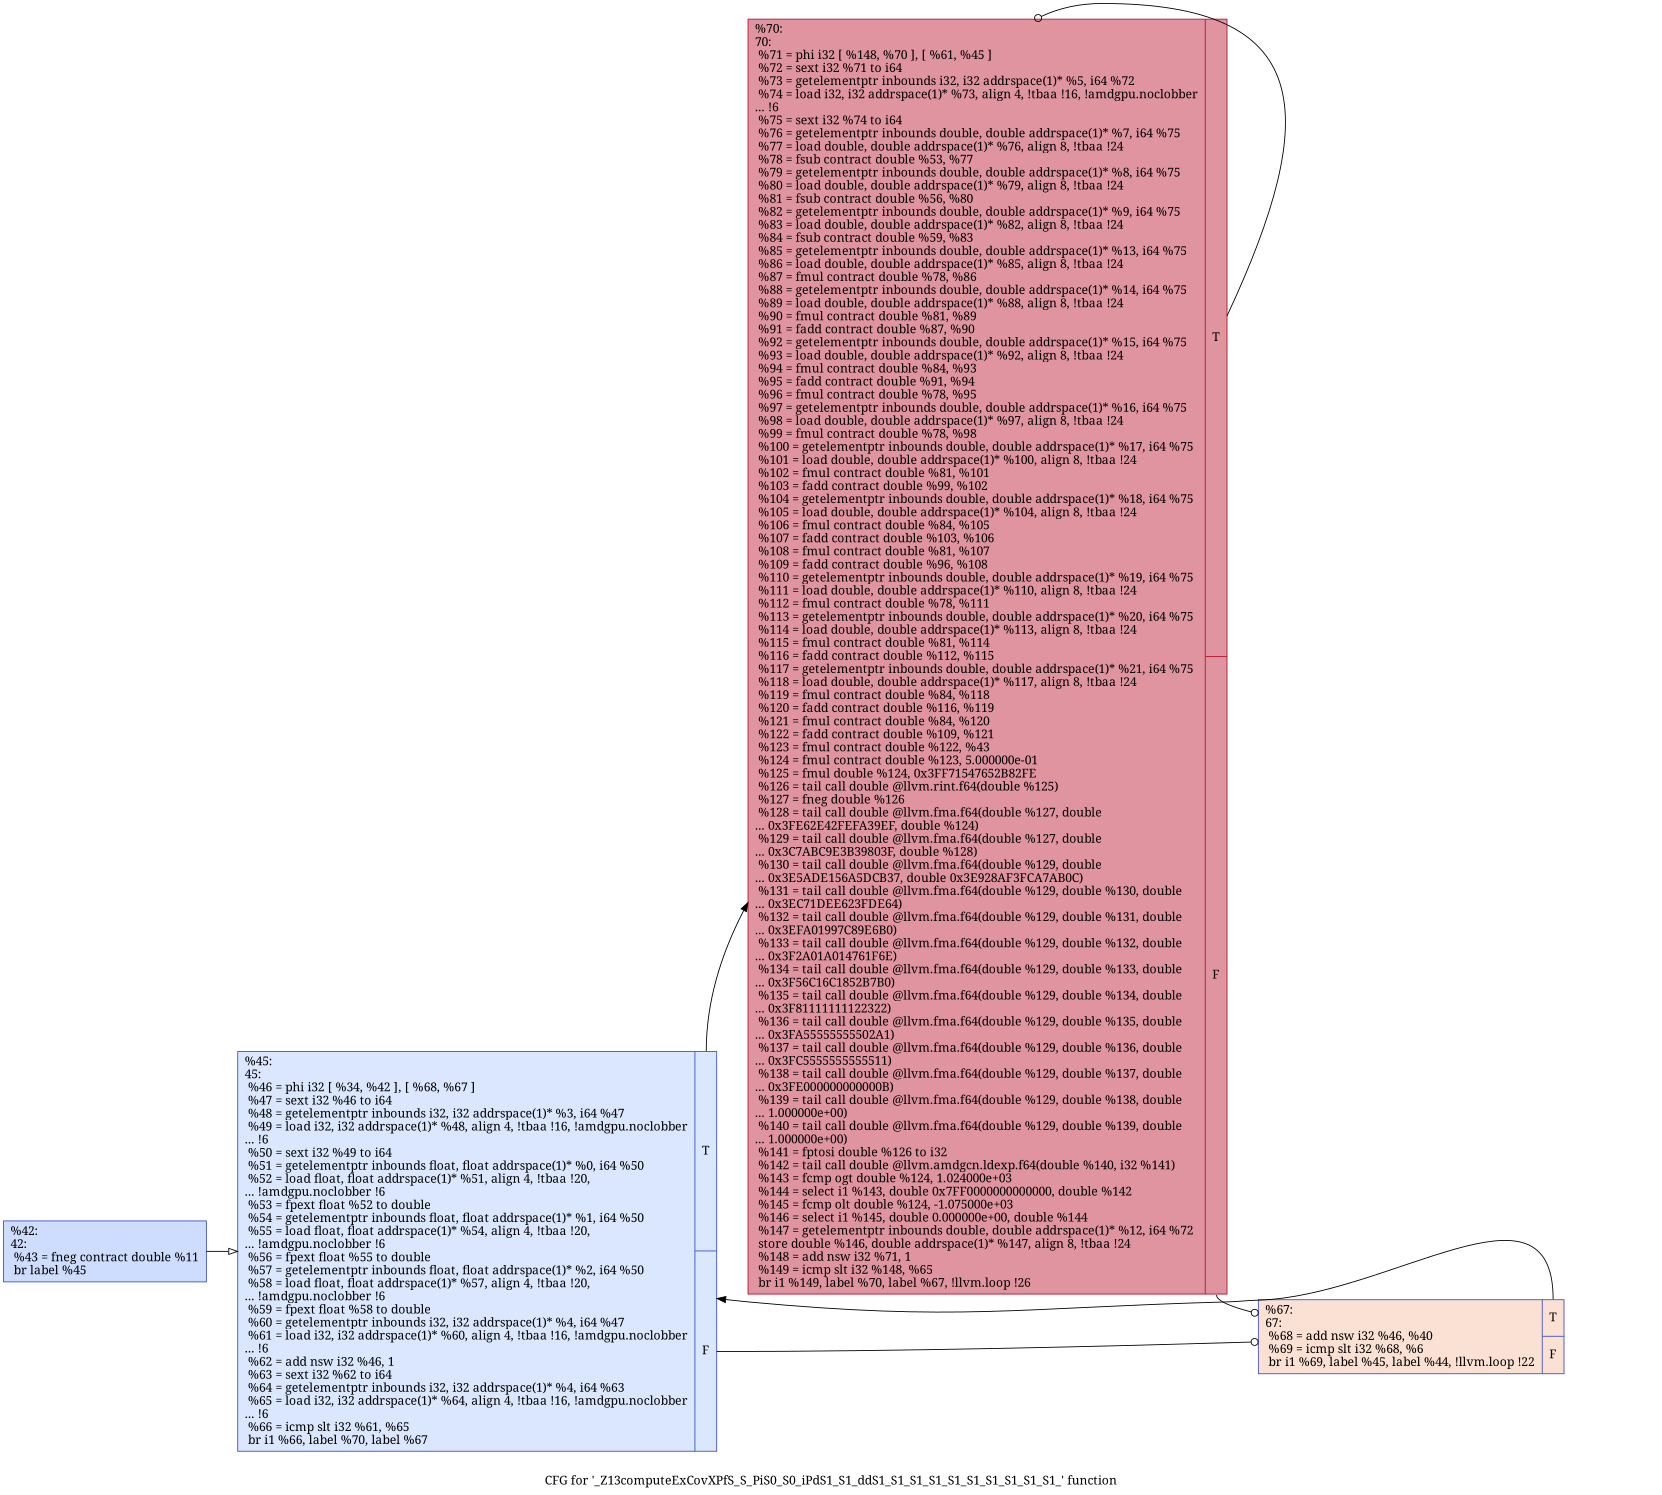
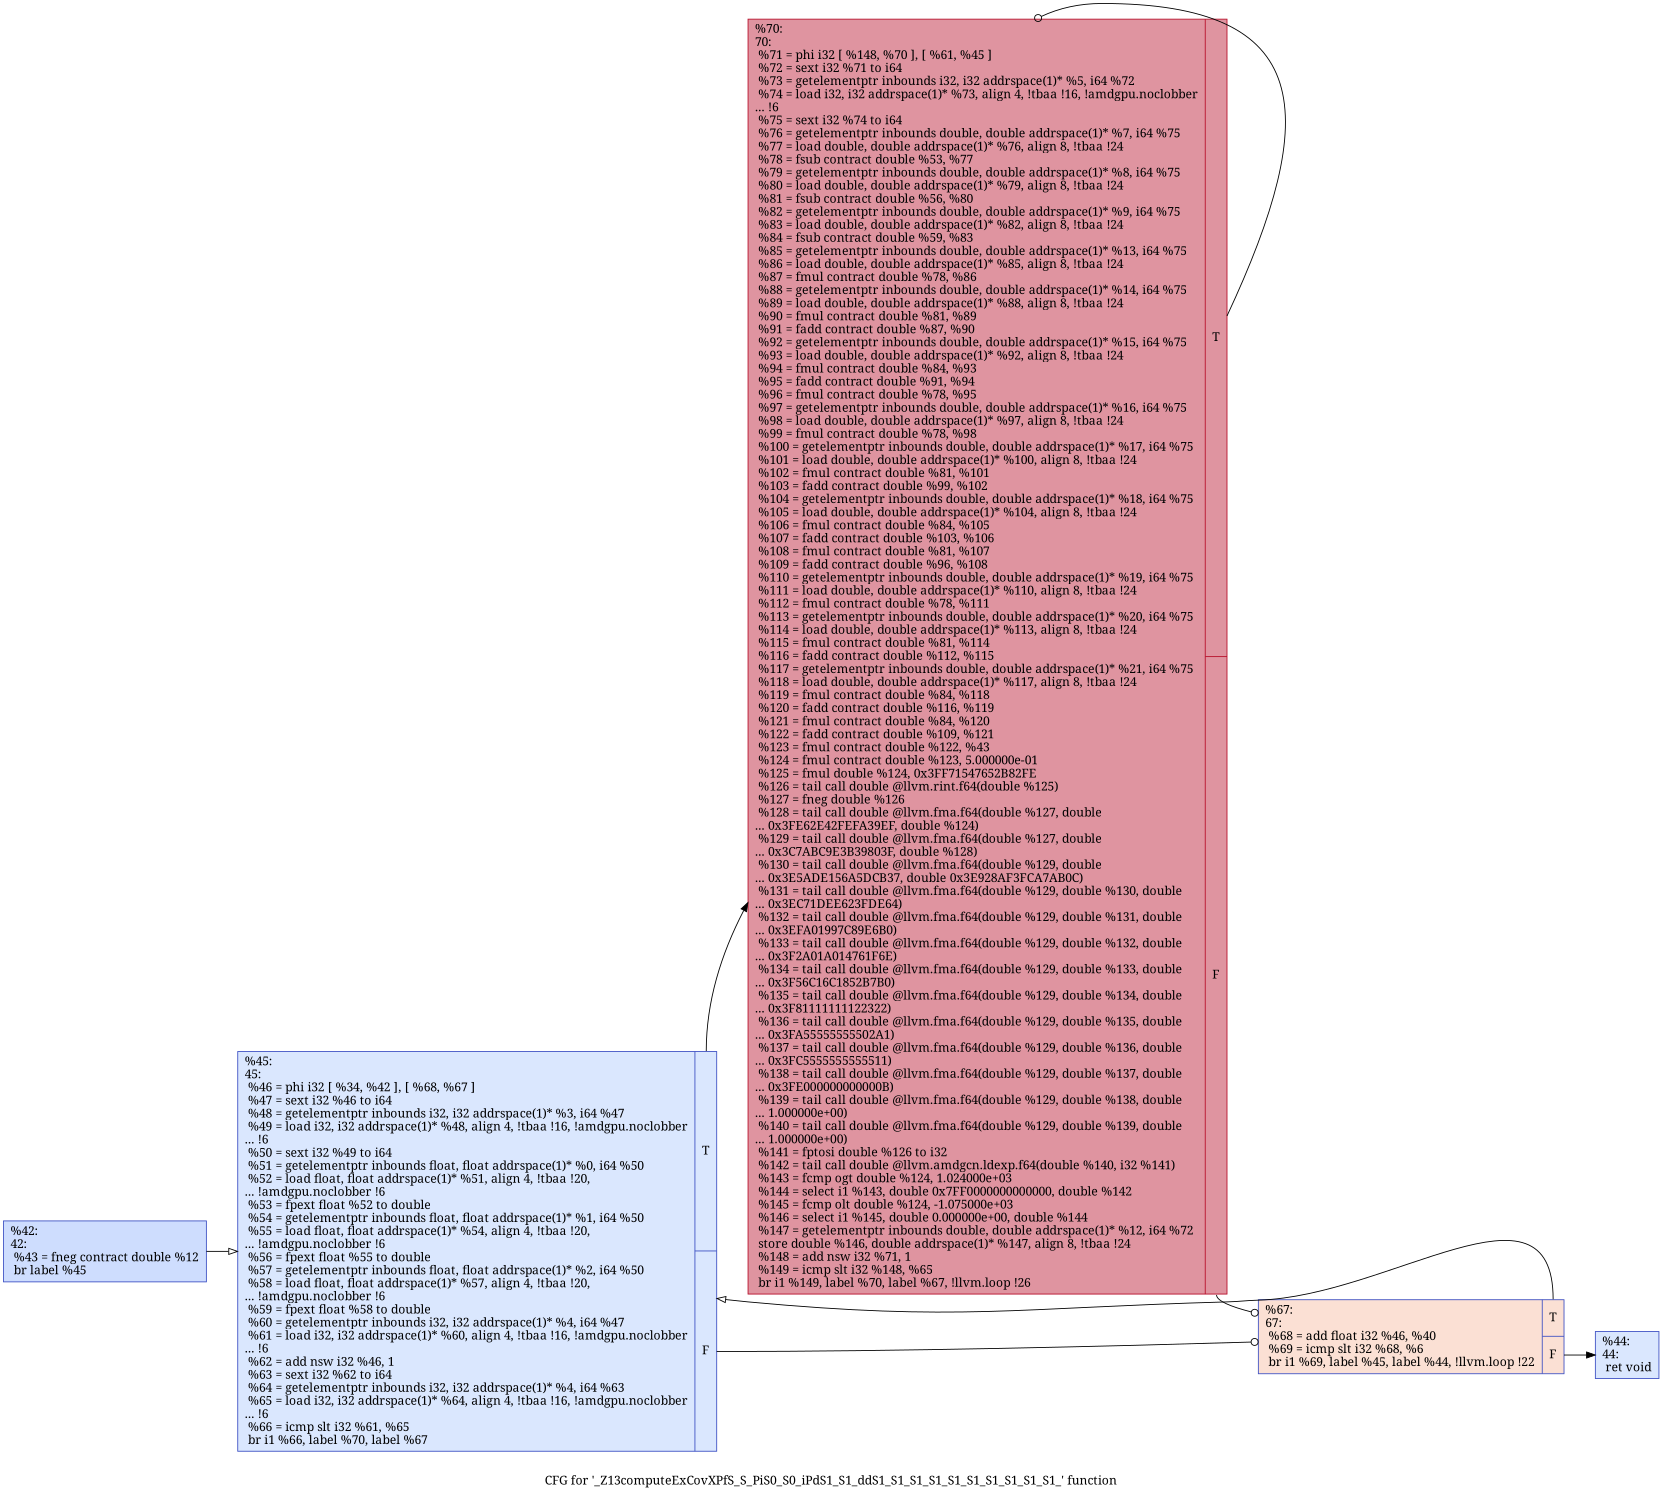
node "%42:": text "%43 = fneg contract double %11" -> "%43 = fneg contract double %12"
edge "%67:" -> "%45:": arrowhead normal -> onormal
node "%67:": text "%68 = add nsw i32 %46, %40" -> "%68 = add float i32 %46, %40"
node "%44:": added
